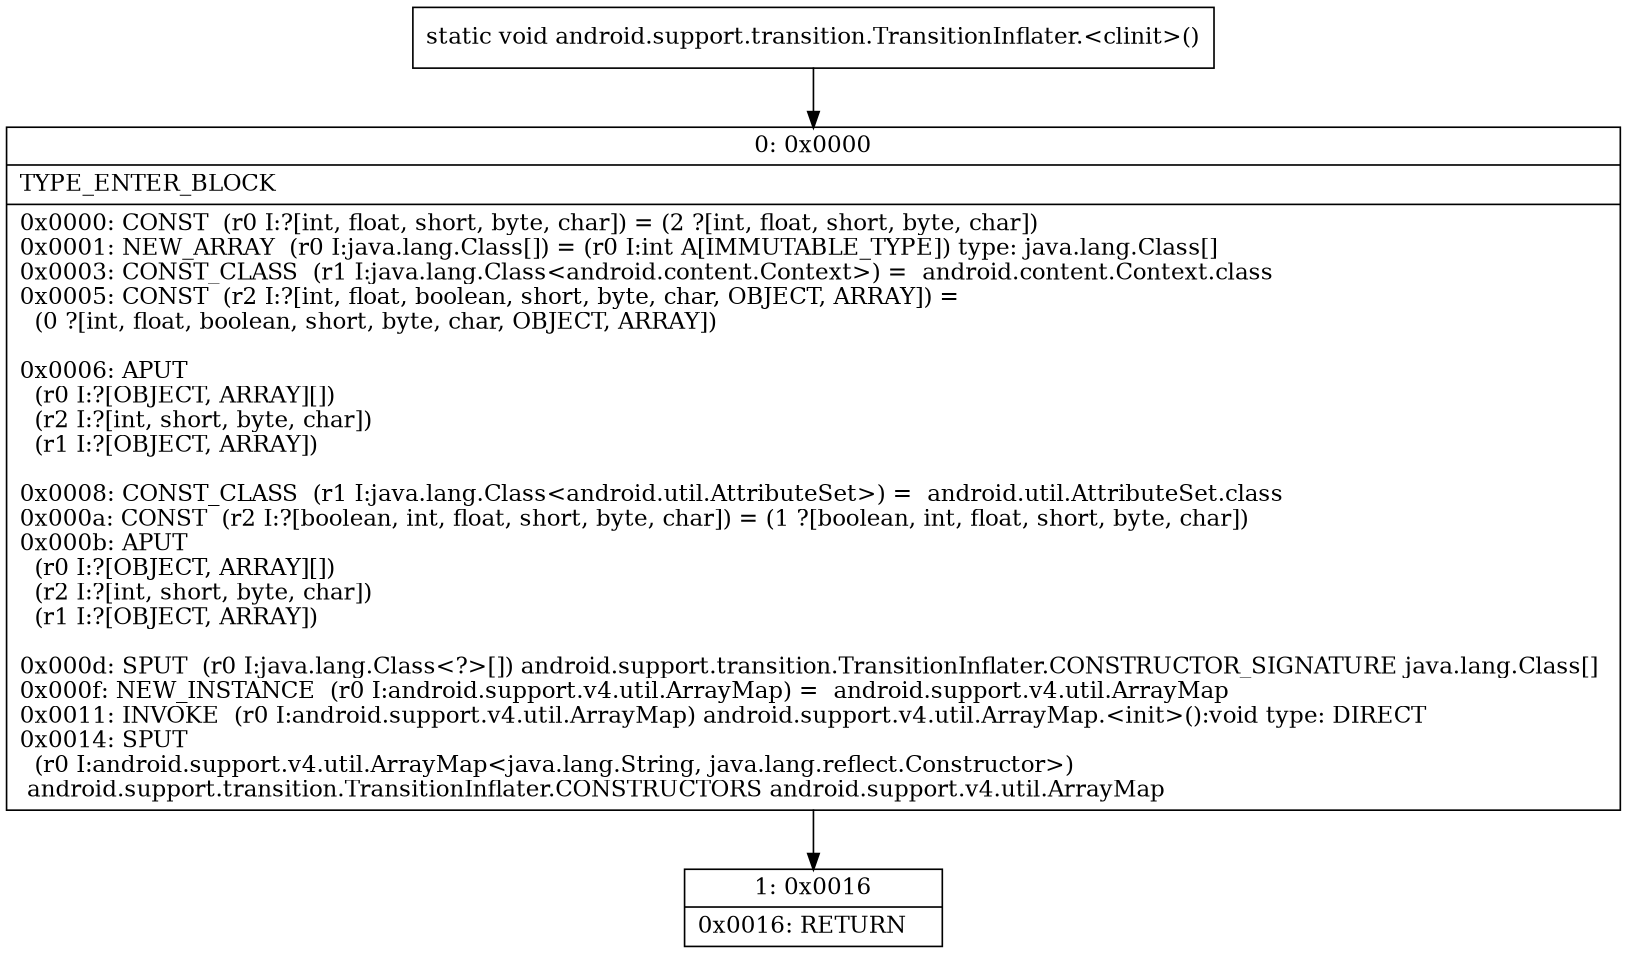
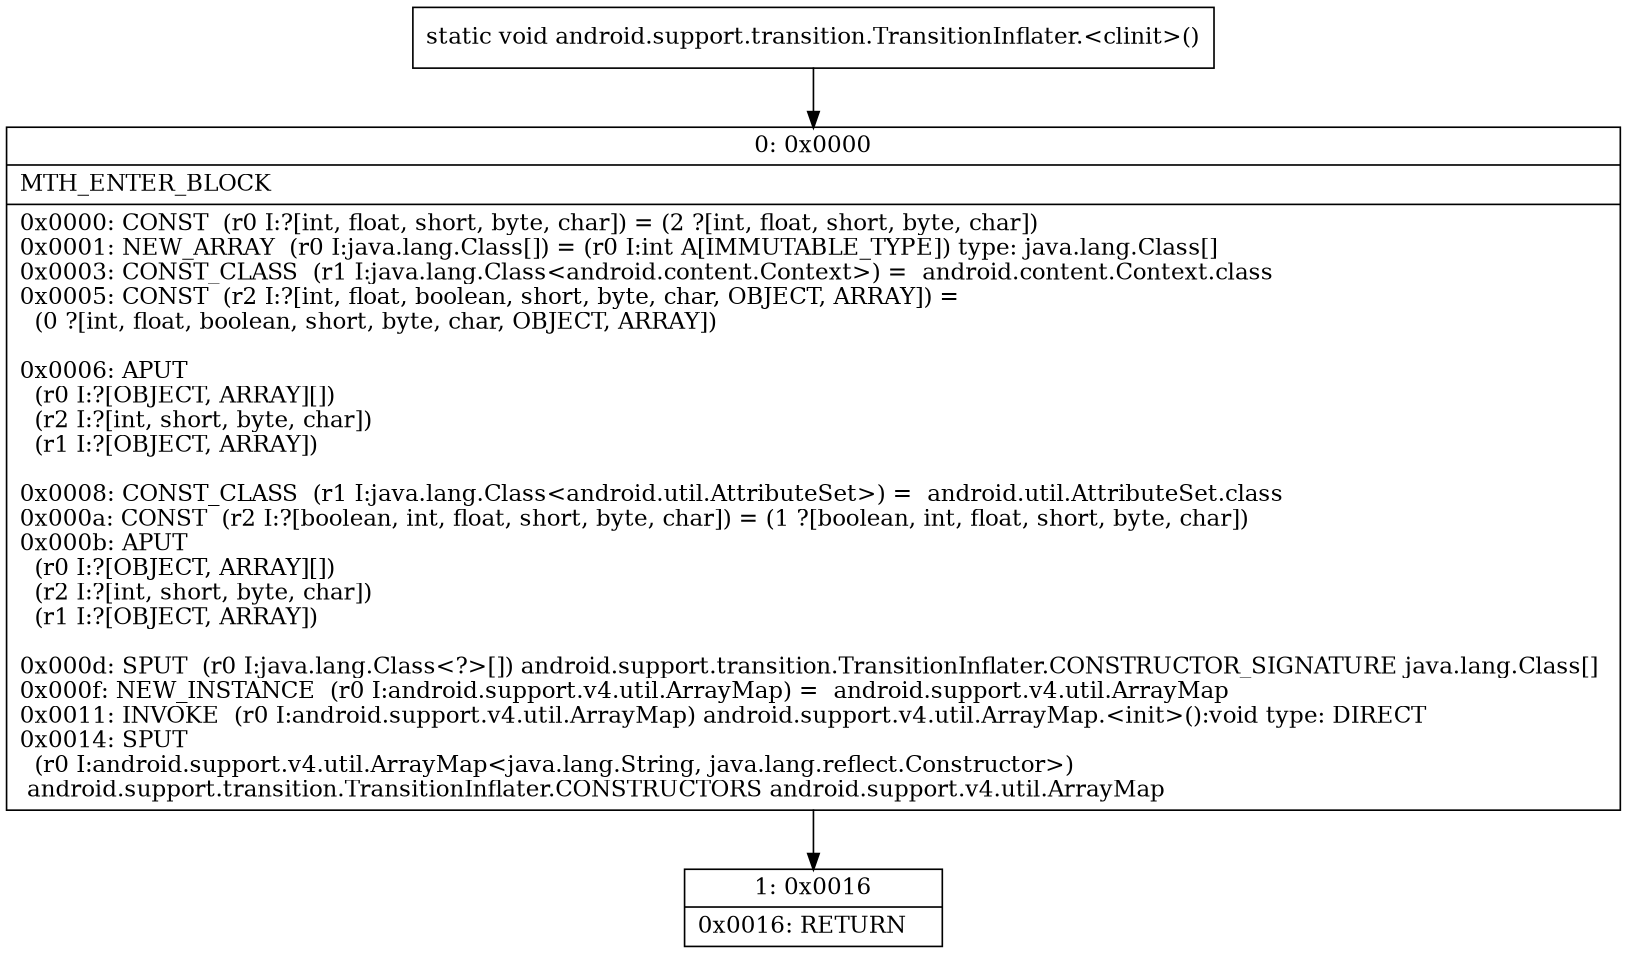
node "0: 0x0000": text "TYPE_ENTER_BLOCK" -> "MTH_ENTER_BLOCK"
